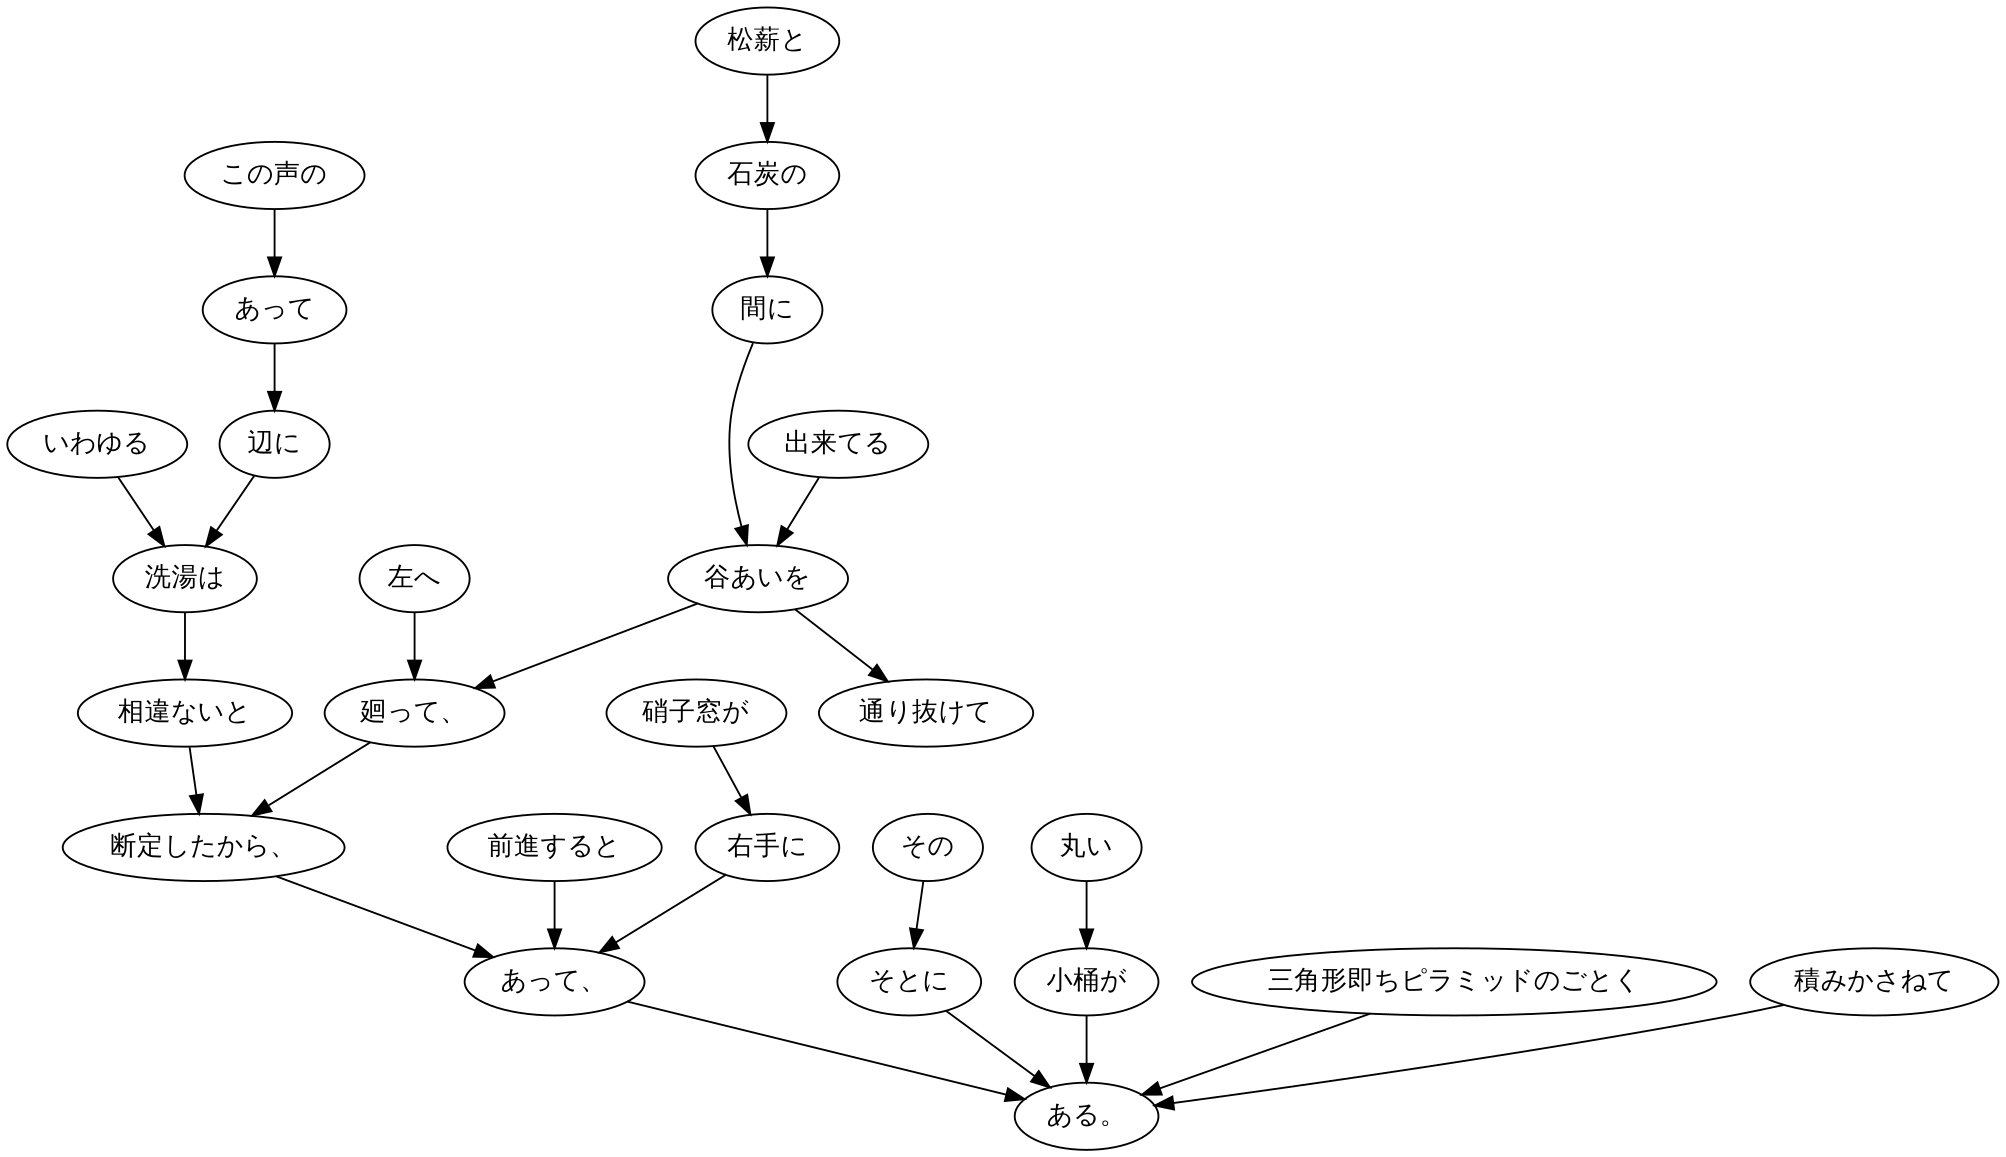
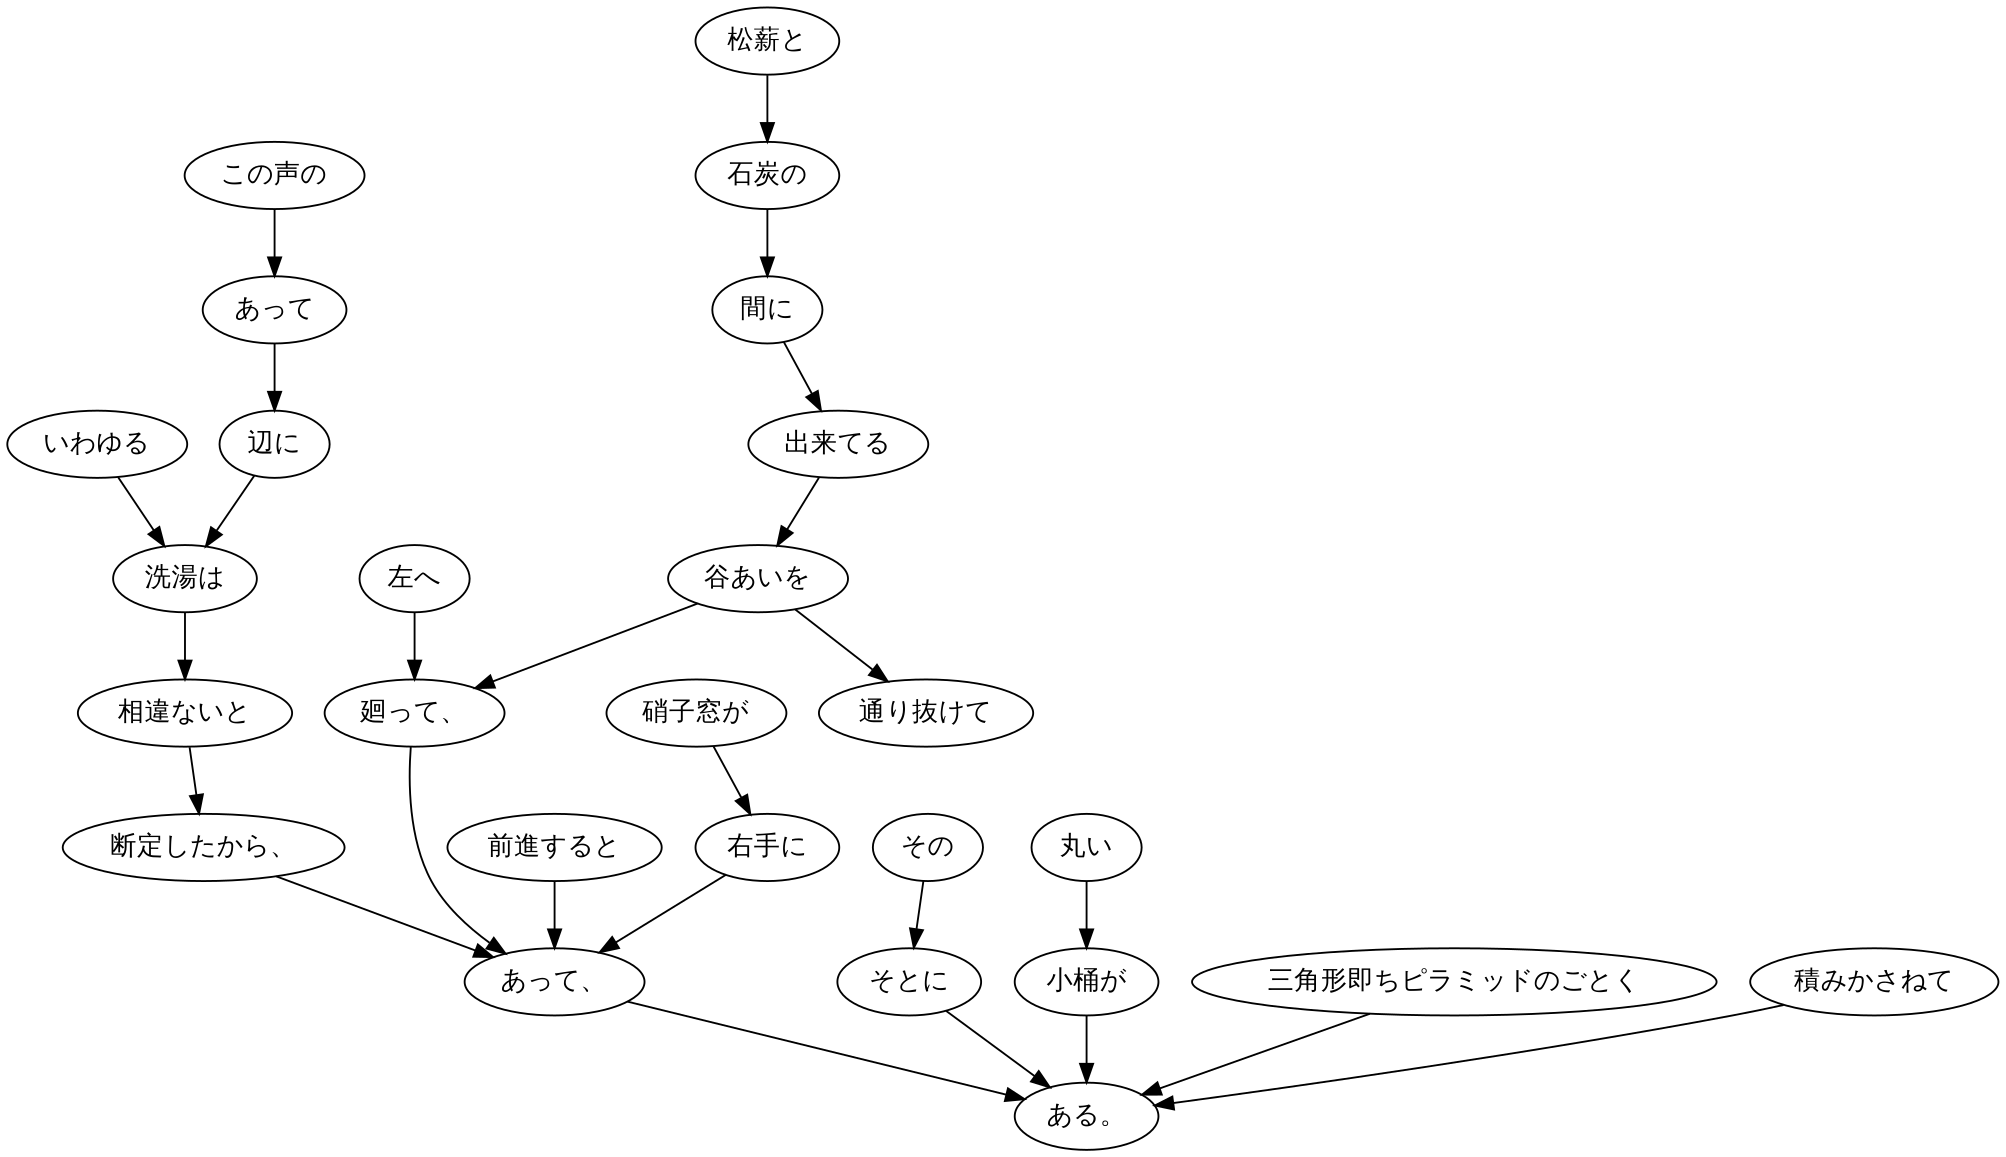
edge "間に" -> "谷あいを": now "間に" -> "出来てる"
edge "廻って、" -> "断定したから、": now "廻って、" -> "あって、"
